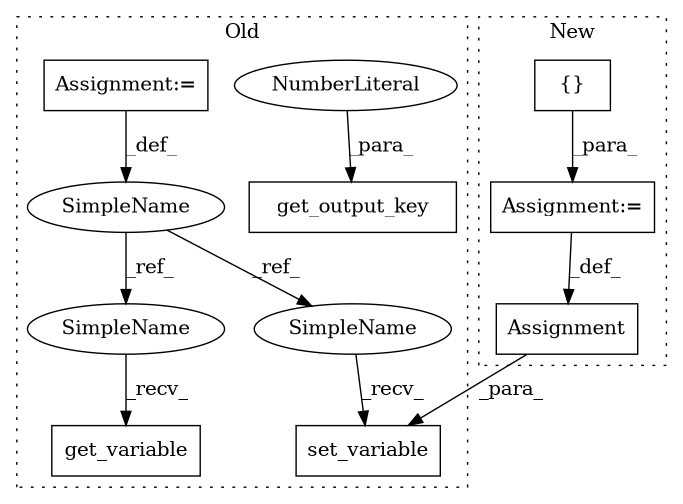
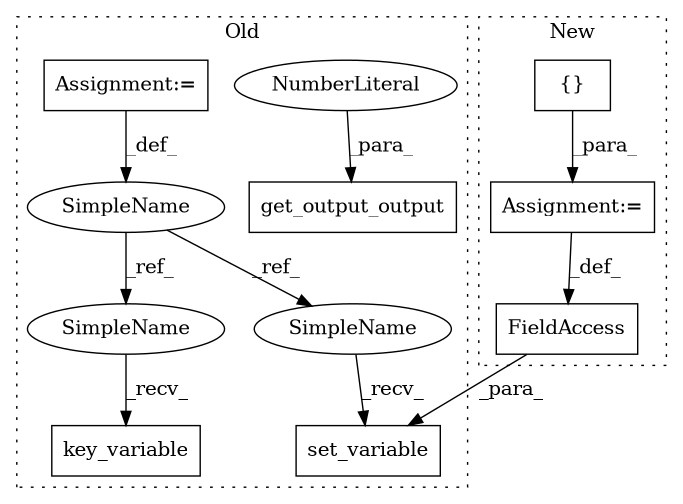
node "get_output_key": label "get_output_key" -> "get_output_output"
node "Assignment": label "Assignment" -> "FieldAccess"
node "get_variable": label "get_variable" -> "key_variable"
